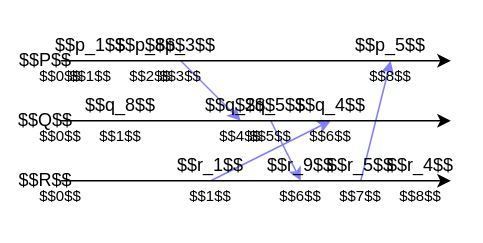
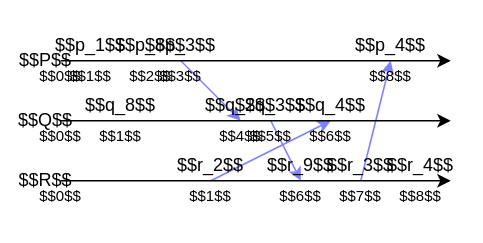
node "$$p_5$$": label "$$p_5$$" -> "$$p_4$$"
node "$$q_5$$": label "$$q_5$$" -> "$$q_3$$"
node "$$r_1$$": label "$$r_1$$" -> "$$r_2$$"
node "$$r_5$$": label "$$r_5$$" -> "$$r_3$$"
